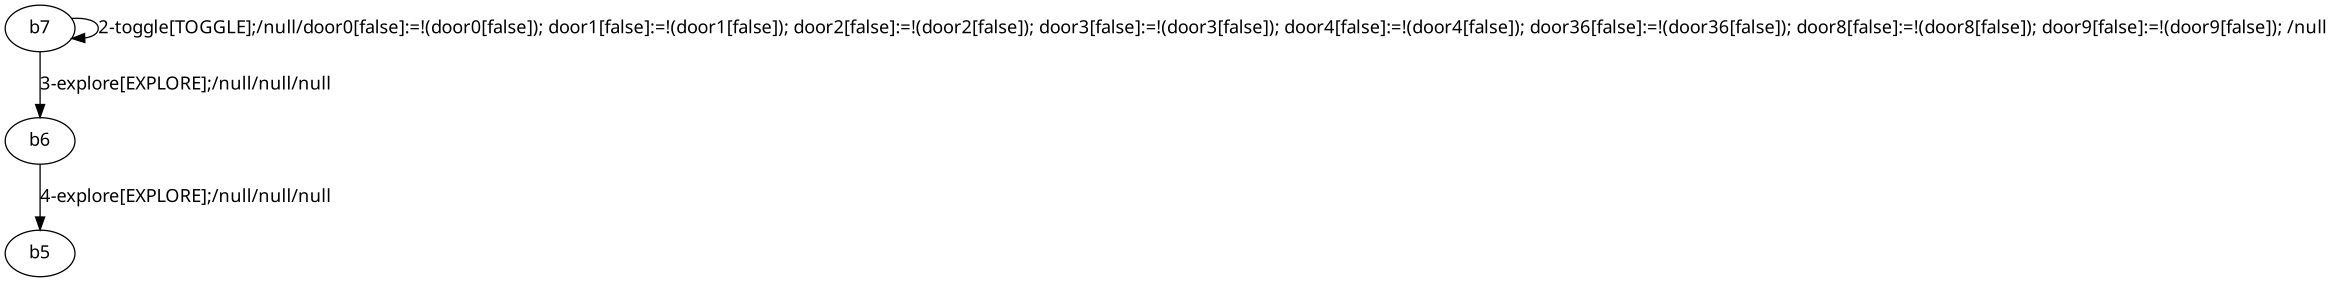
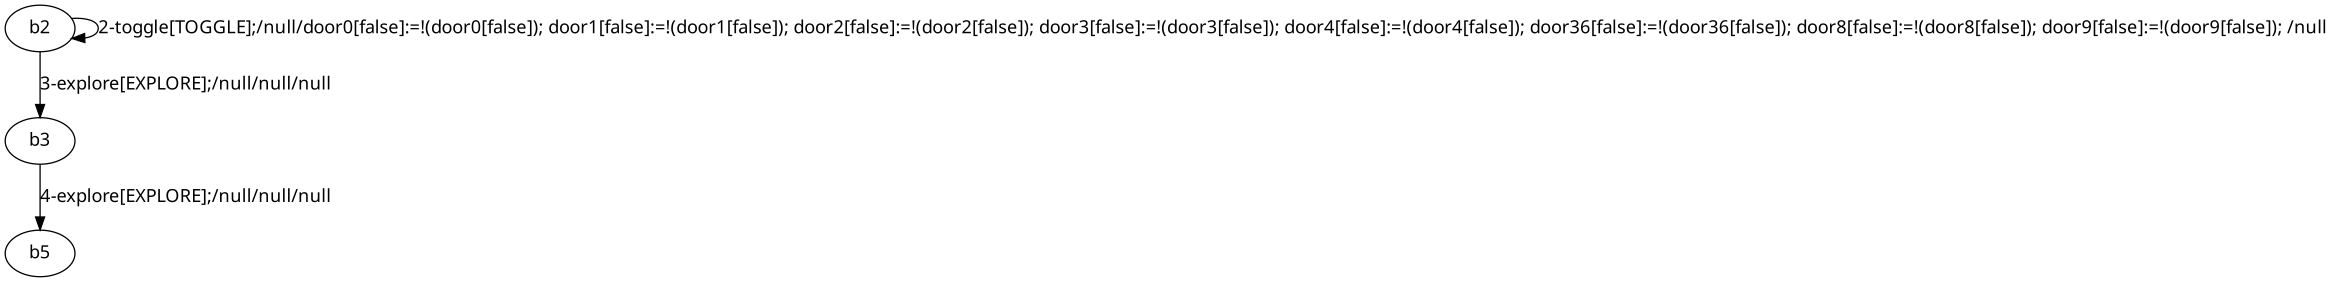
node "b7": label "b7" -> "b2"
node "b6": label "b6" -> "b3"
